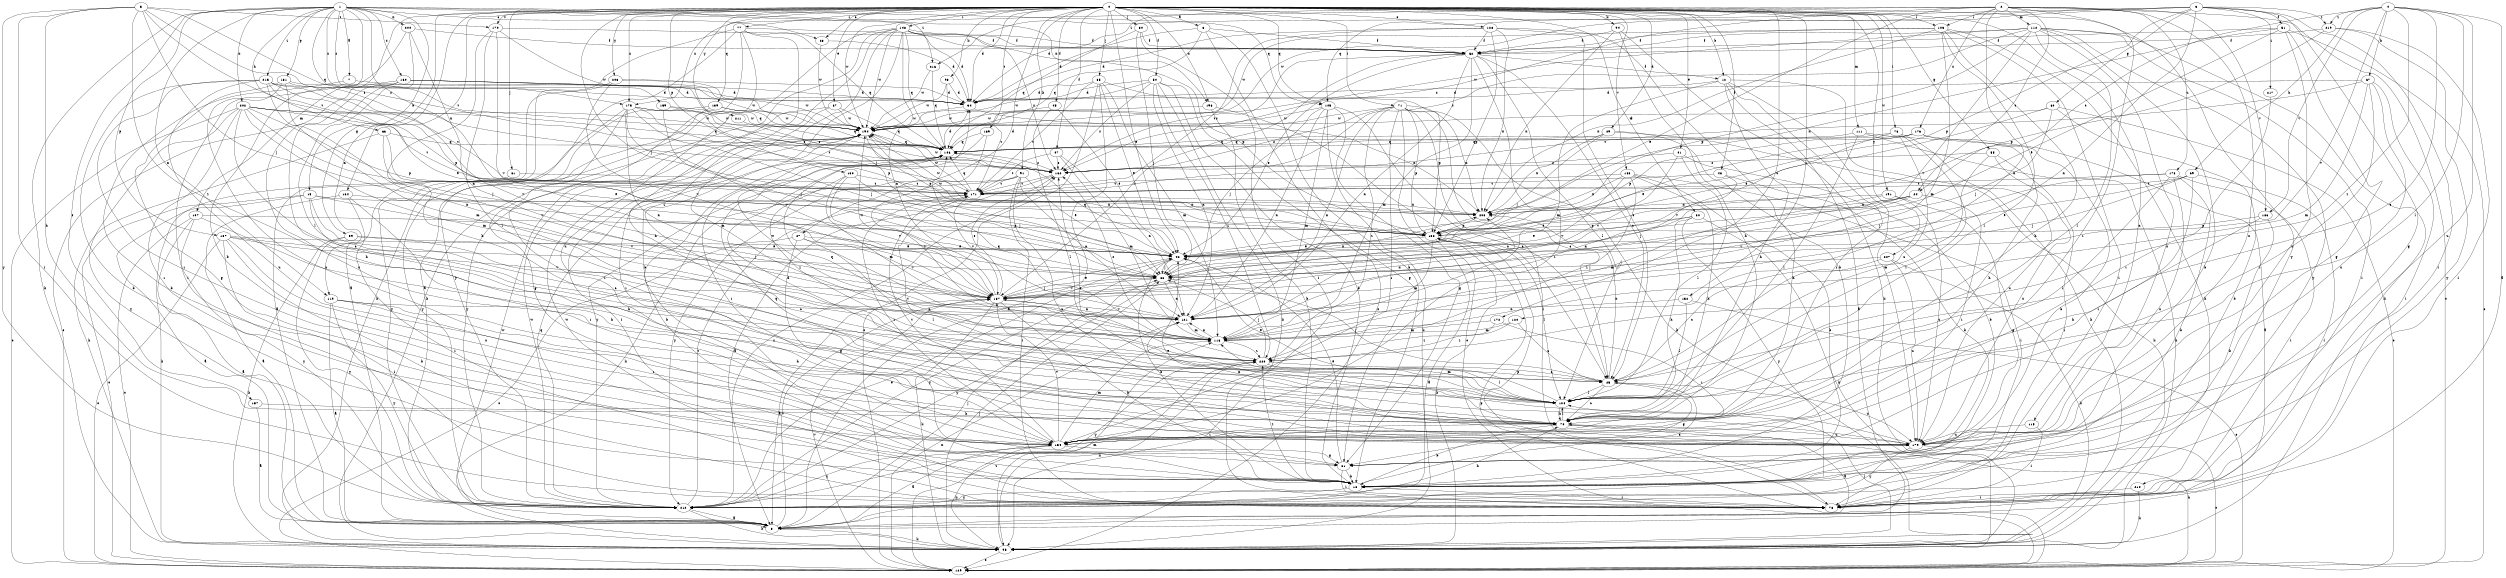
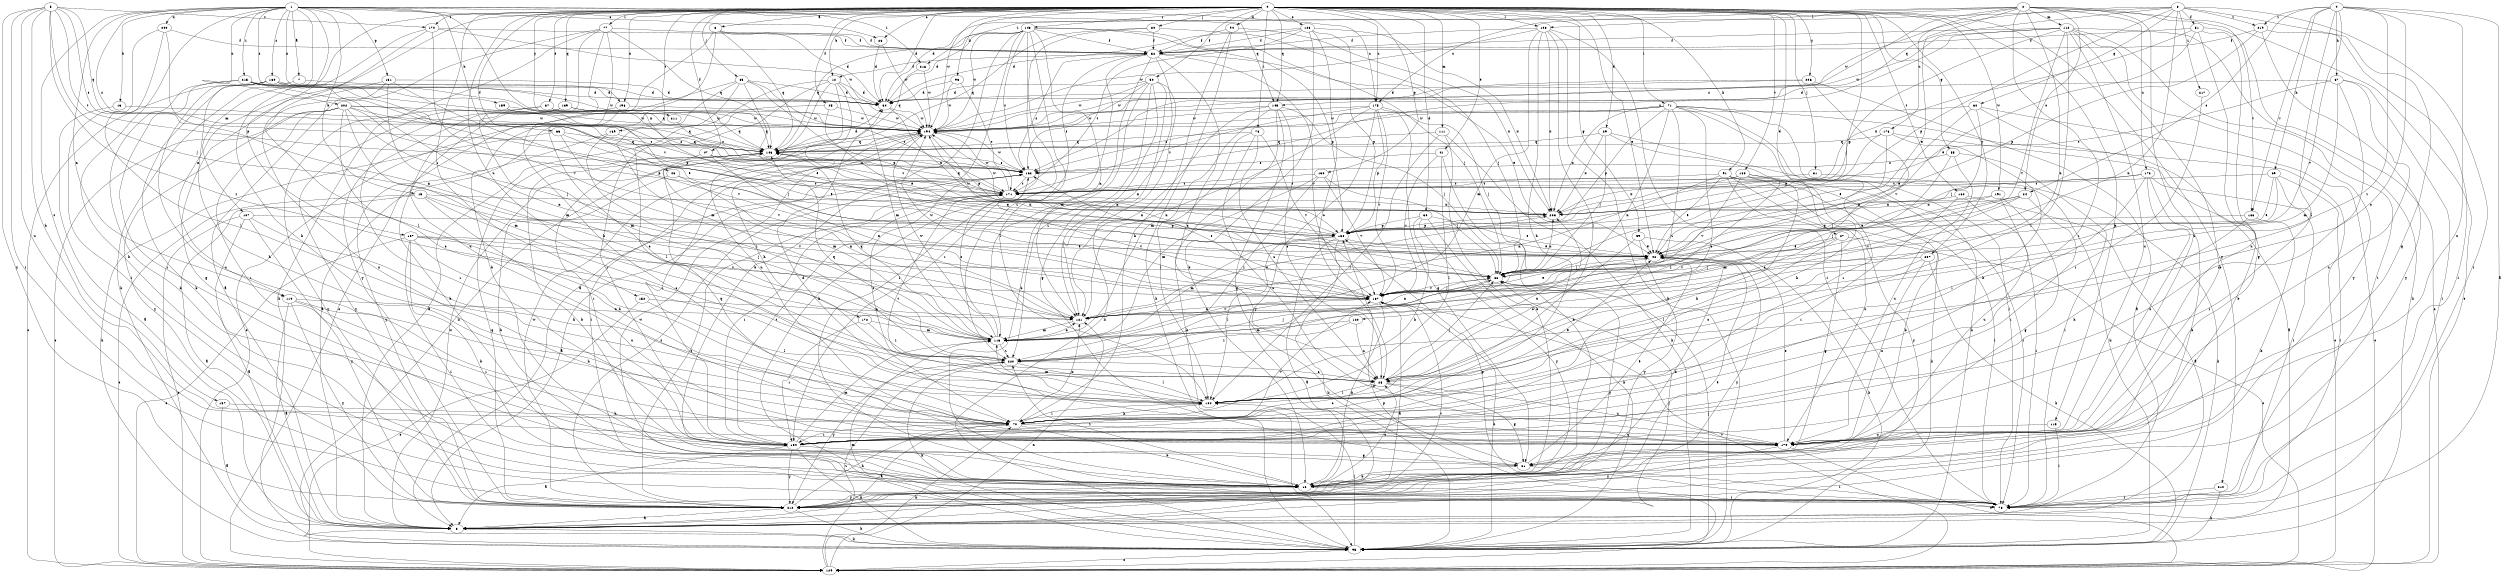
node "13": added
edge "25" -> "70": reversed
edge "215" -> "179": now "5" -> "179"
